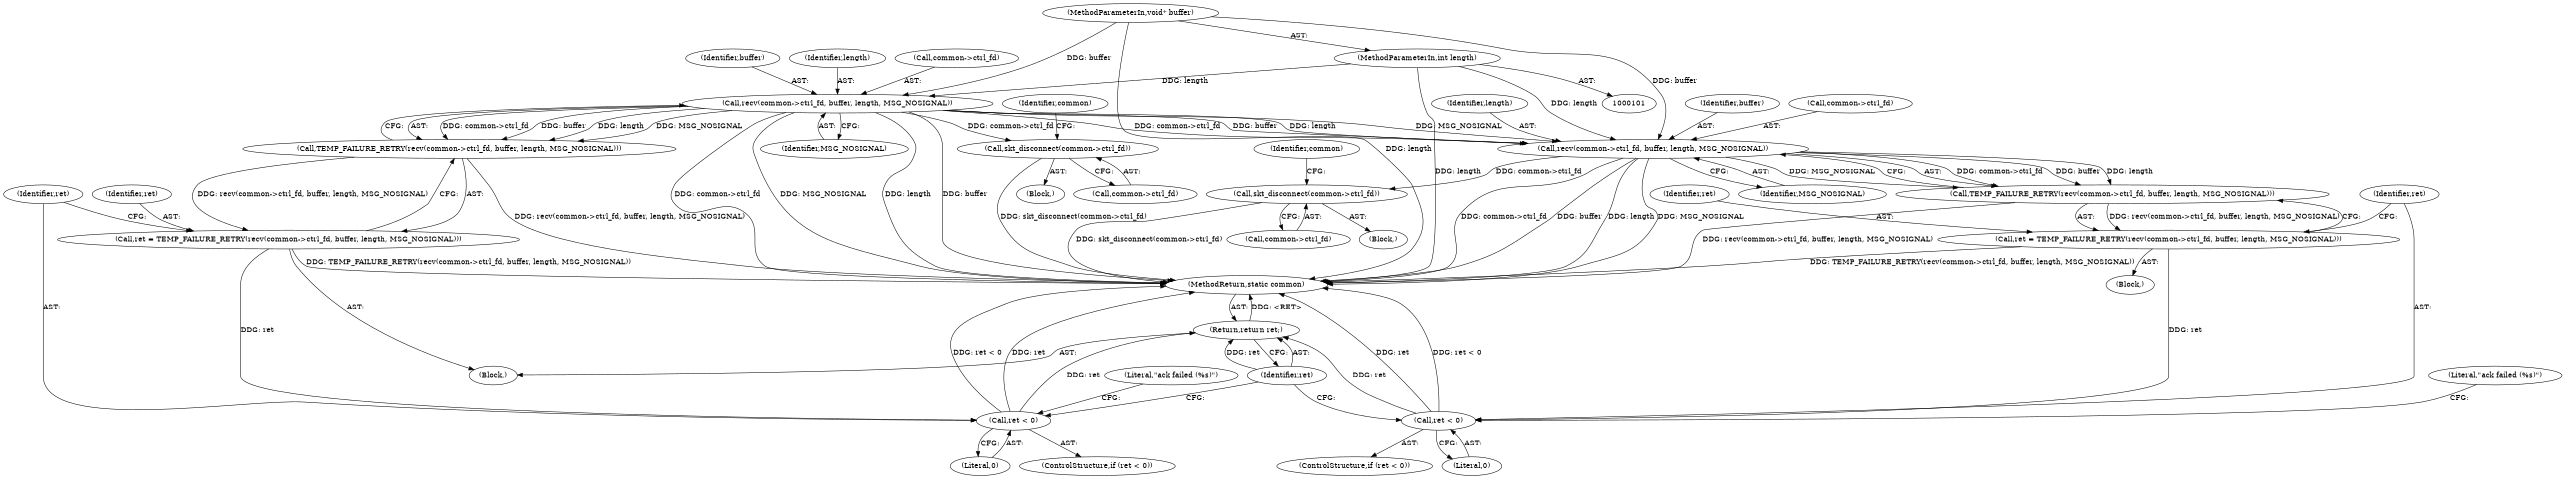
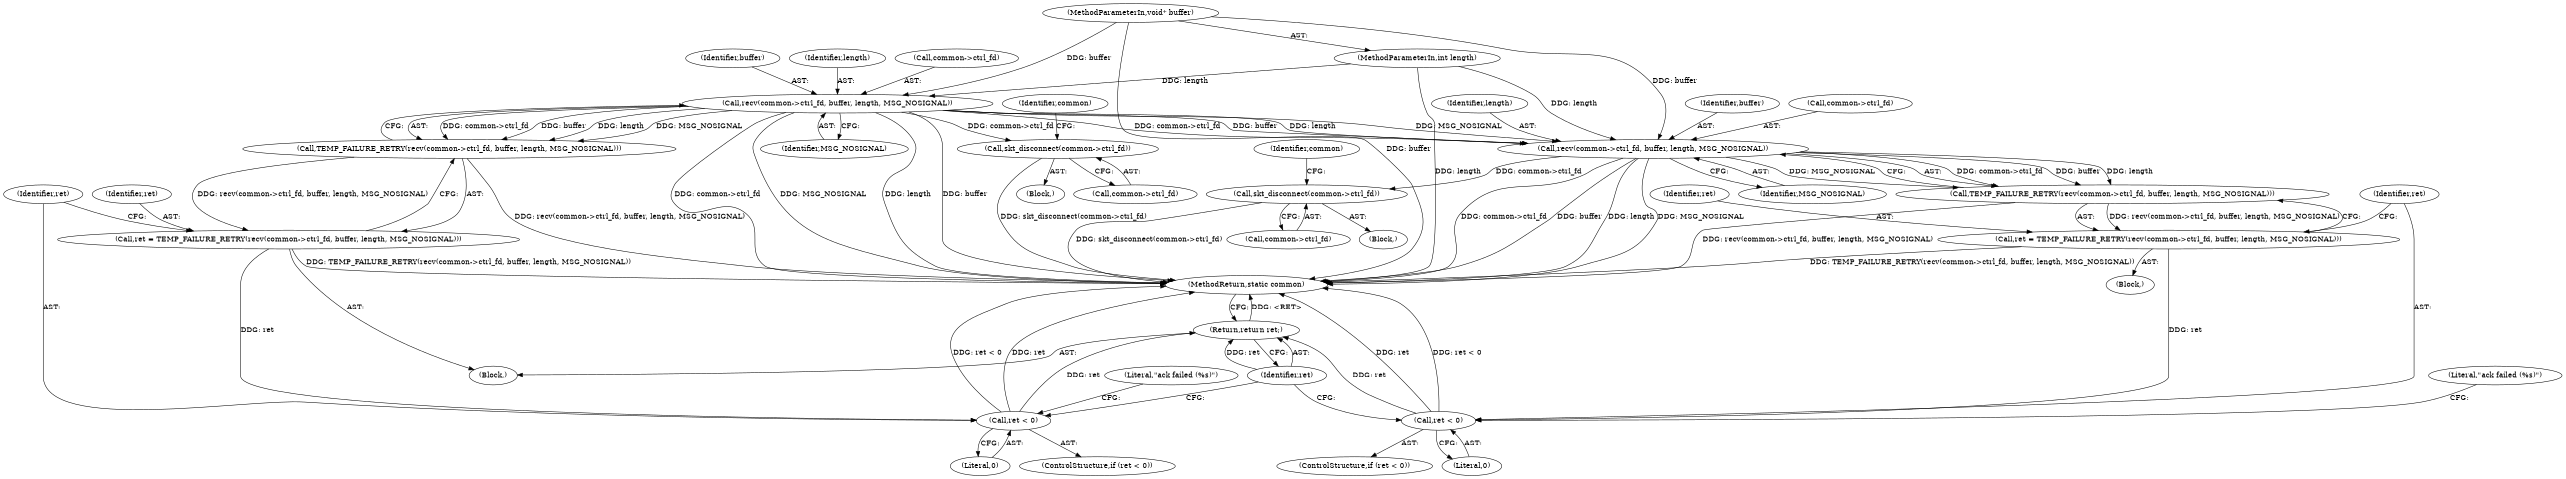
node "1000101": removed
edge "(MethodParameterIn,void* buffer)" -> "(MethodReturn,static common)": label "DDG: length" -> "DDG: buffer"
edge "(MethodReturn,static common)" -> "(Return,return ret;)": label "AST: " -> "CFG: "
